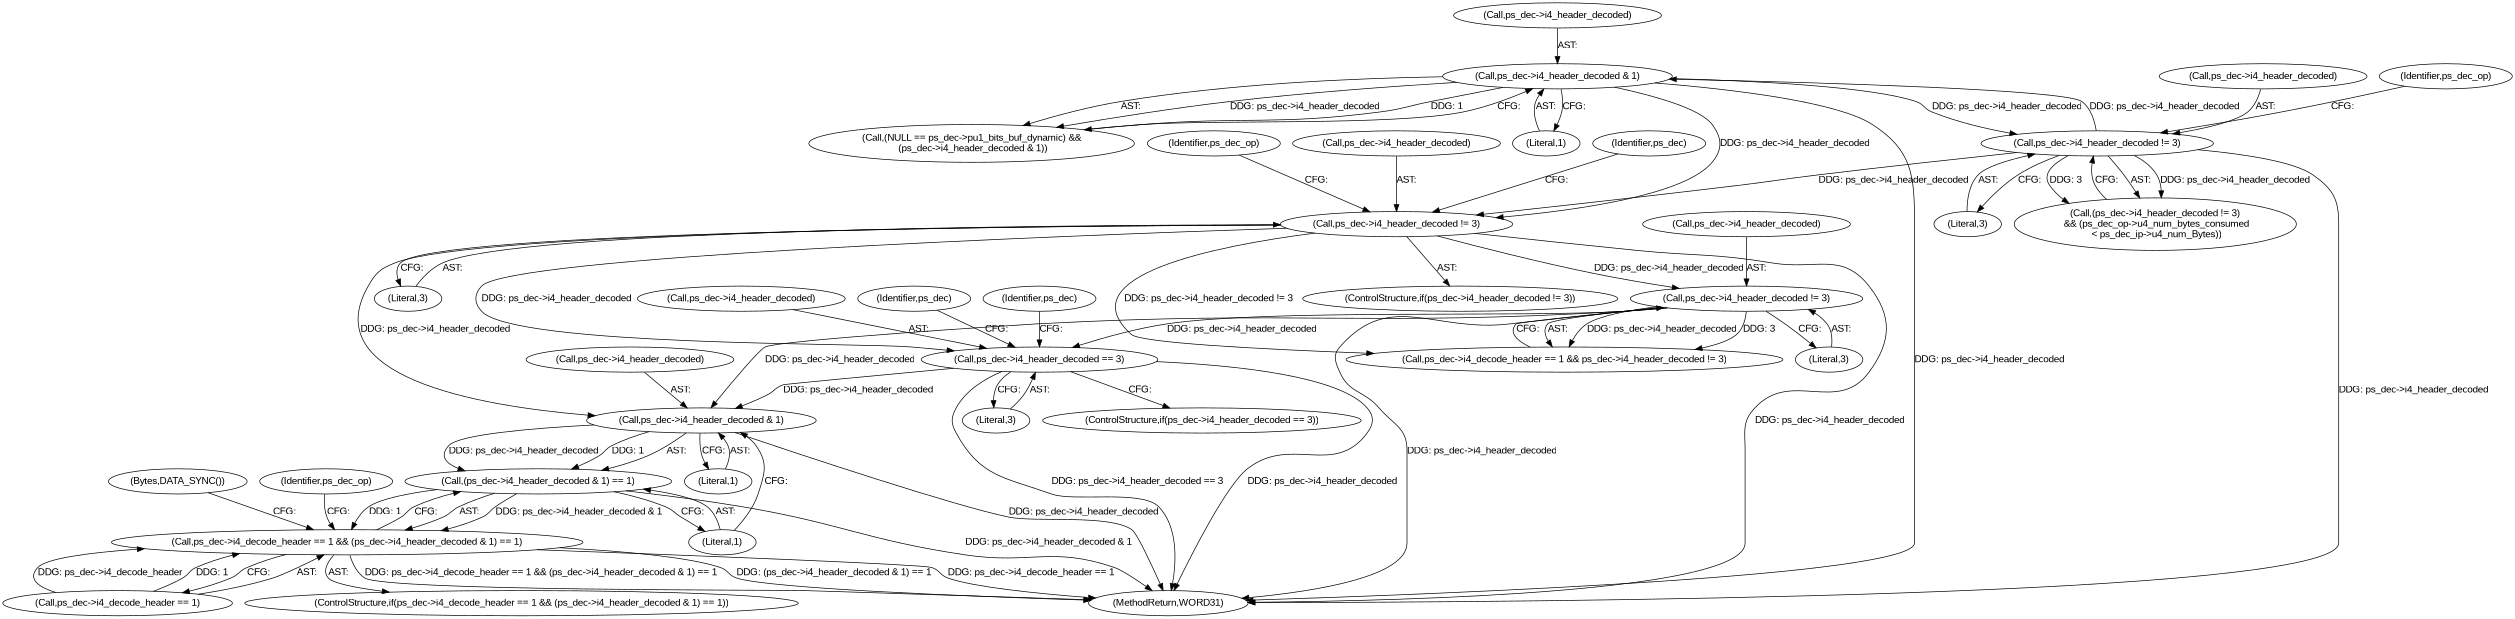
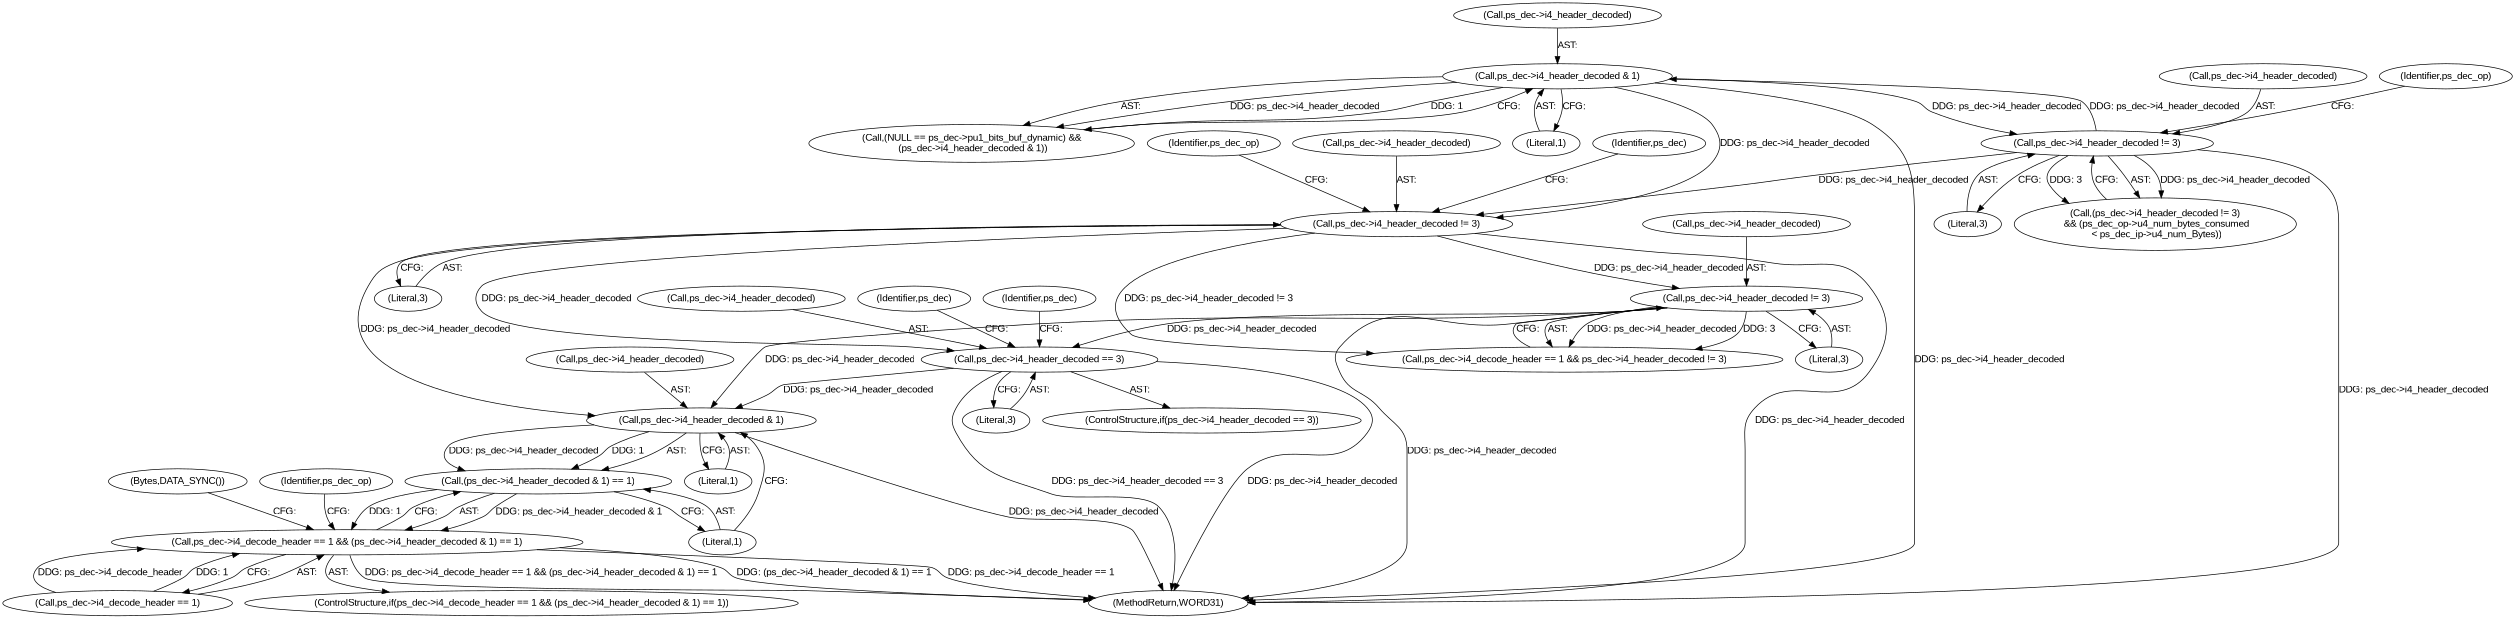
node "(ControlStructure,if(ps_dec->i4_header_decoded != 3))": removed
edge "(Call,ps_dec->i4_header_decoded == 3)" -> "(ControlStructure,if(ps_dec->i4_header_decoded == 3))": label "CFG: " -> "AST: "
edge "(Call,(ps_dec->i4_header_decoded & 1) == 1)" -> "(MethodReturn,WORD31)": removed, label "DDG: ps_dec->i4_header_decoded & 1"
